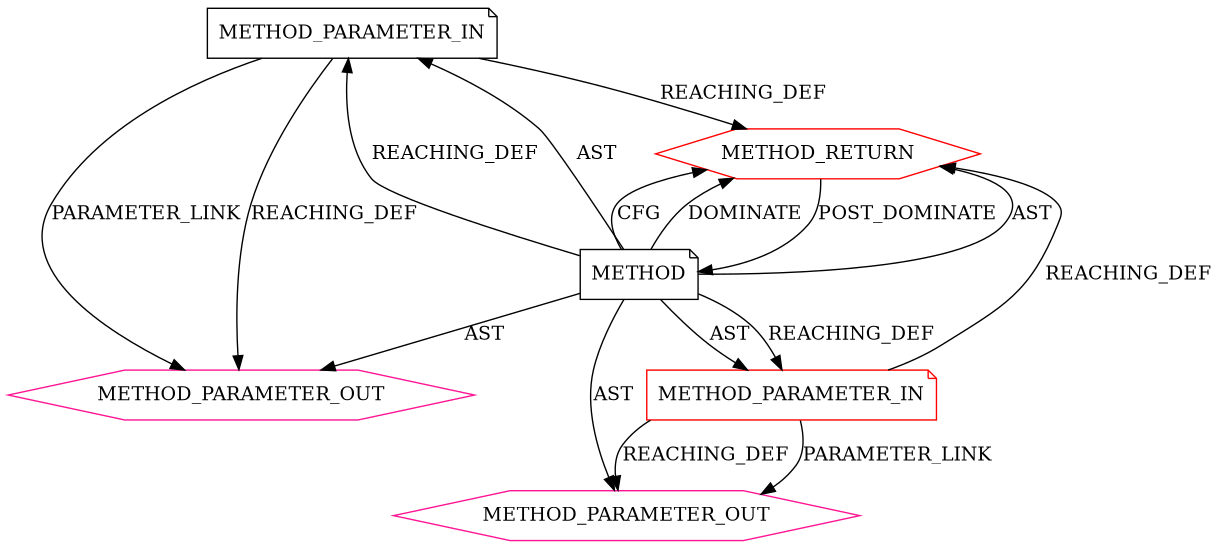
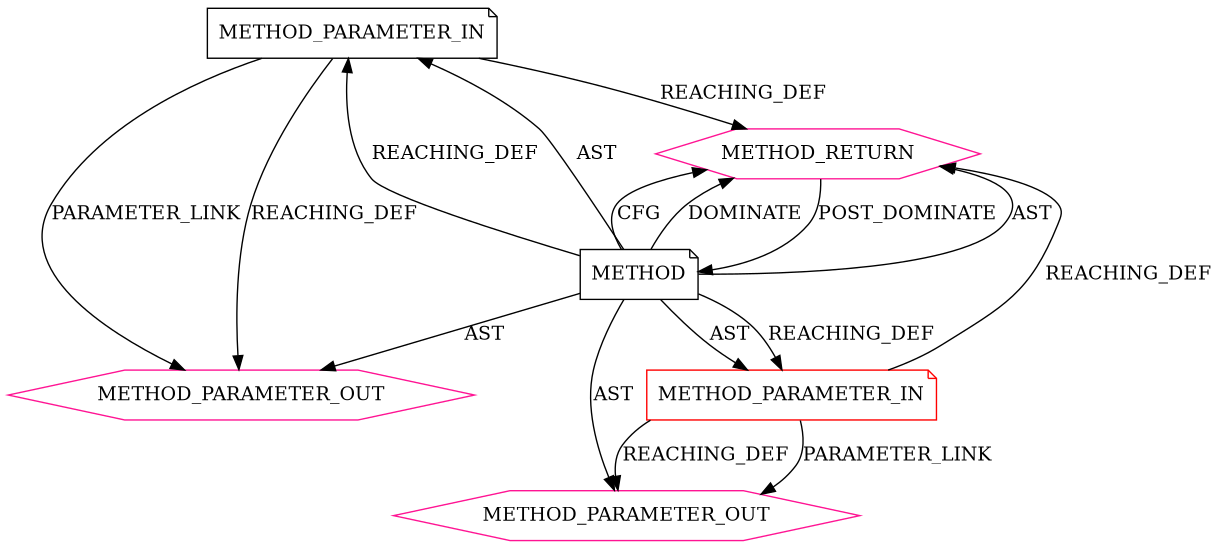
node "METHOD_RETURN": color red -> deeppink
